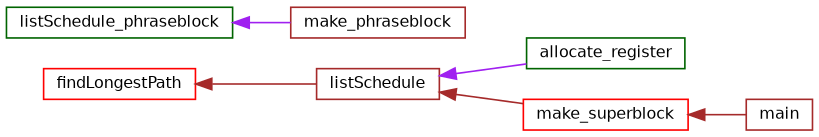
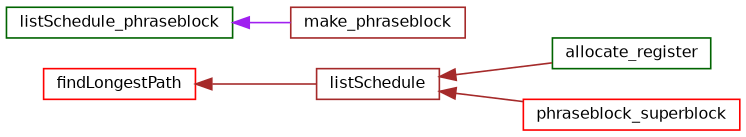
edge "allocate_register" -> "listSchedule": color purple -> brown
node "make_superblock": label "make_superblock" -> "phraseblock_superblock"
node "main": removed
